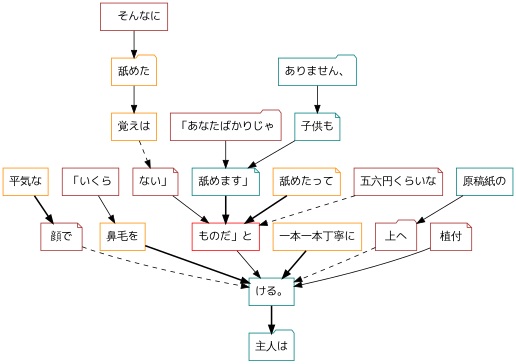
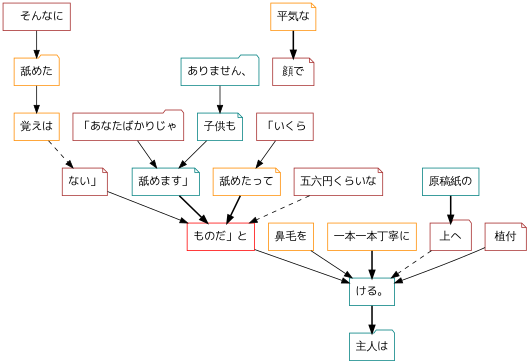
node "平気な": shape box -> note
edge "「いくら" -> "鼻毛を": now "「いくら" -> "舐めたって"
edge "原稿紙の" -> "上へ": style solid -> bold
edge "鼻毛を" -> "ける。": style bold -> solid
edge "顔で" -> "ける。": removed
